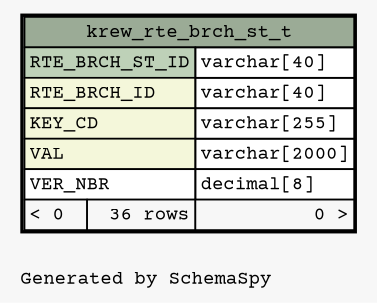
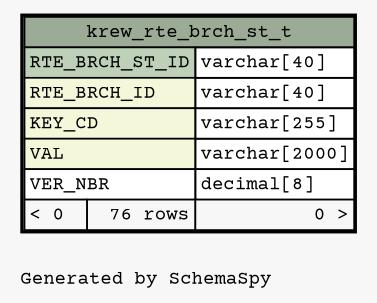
node "krew_rte_brch_st_t": text "36 rows" -> "76 rows"
